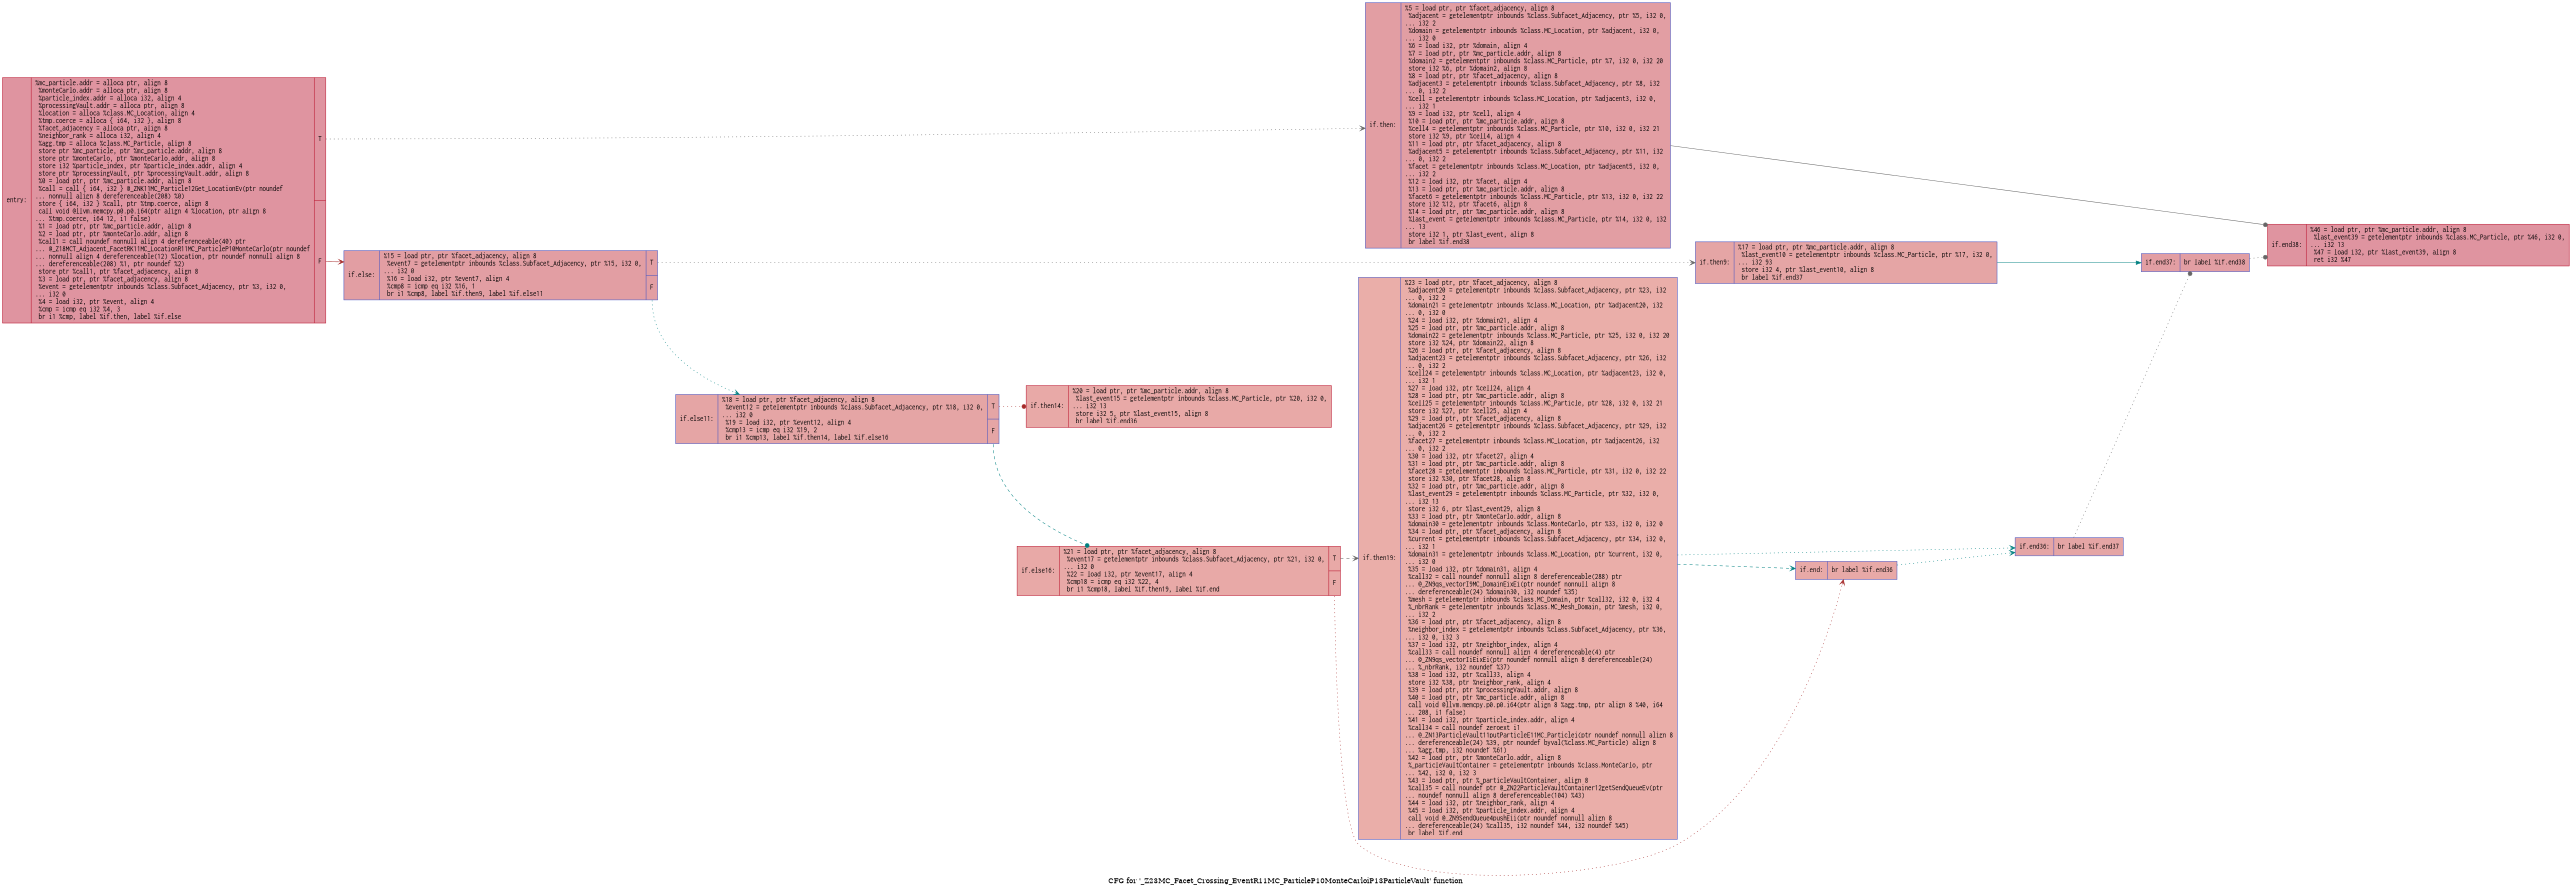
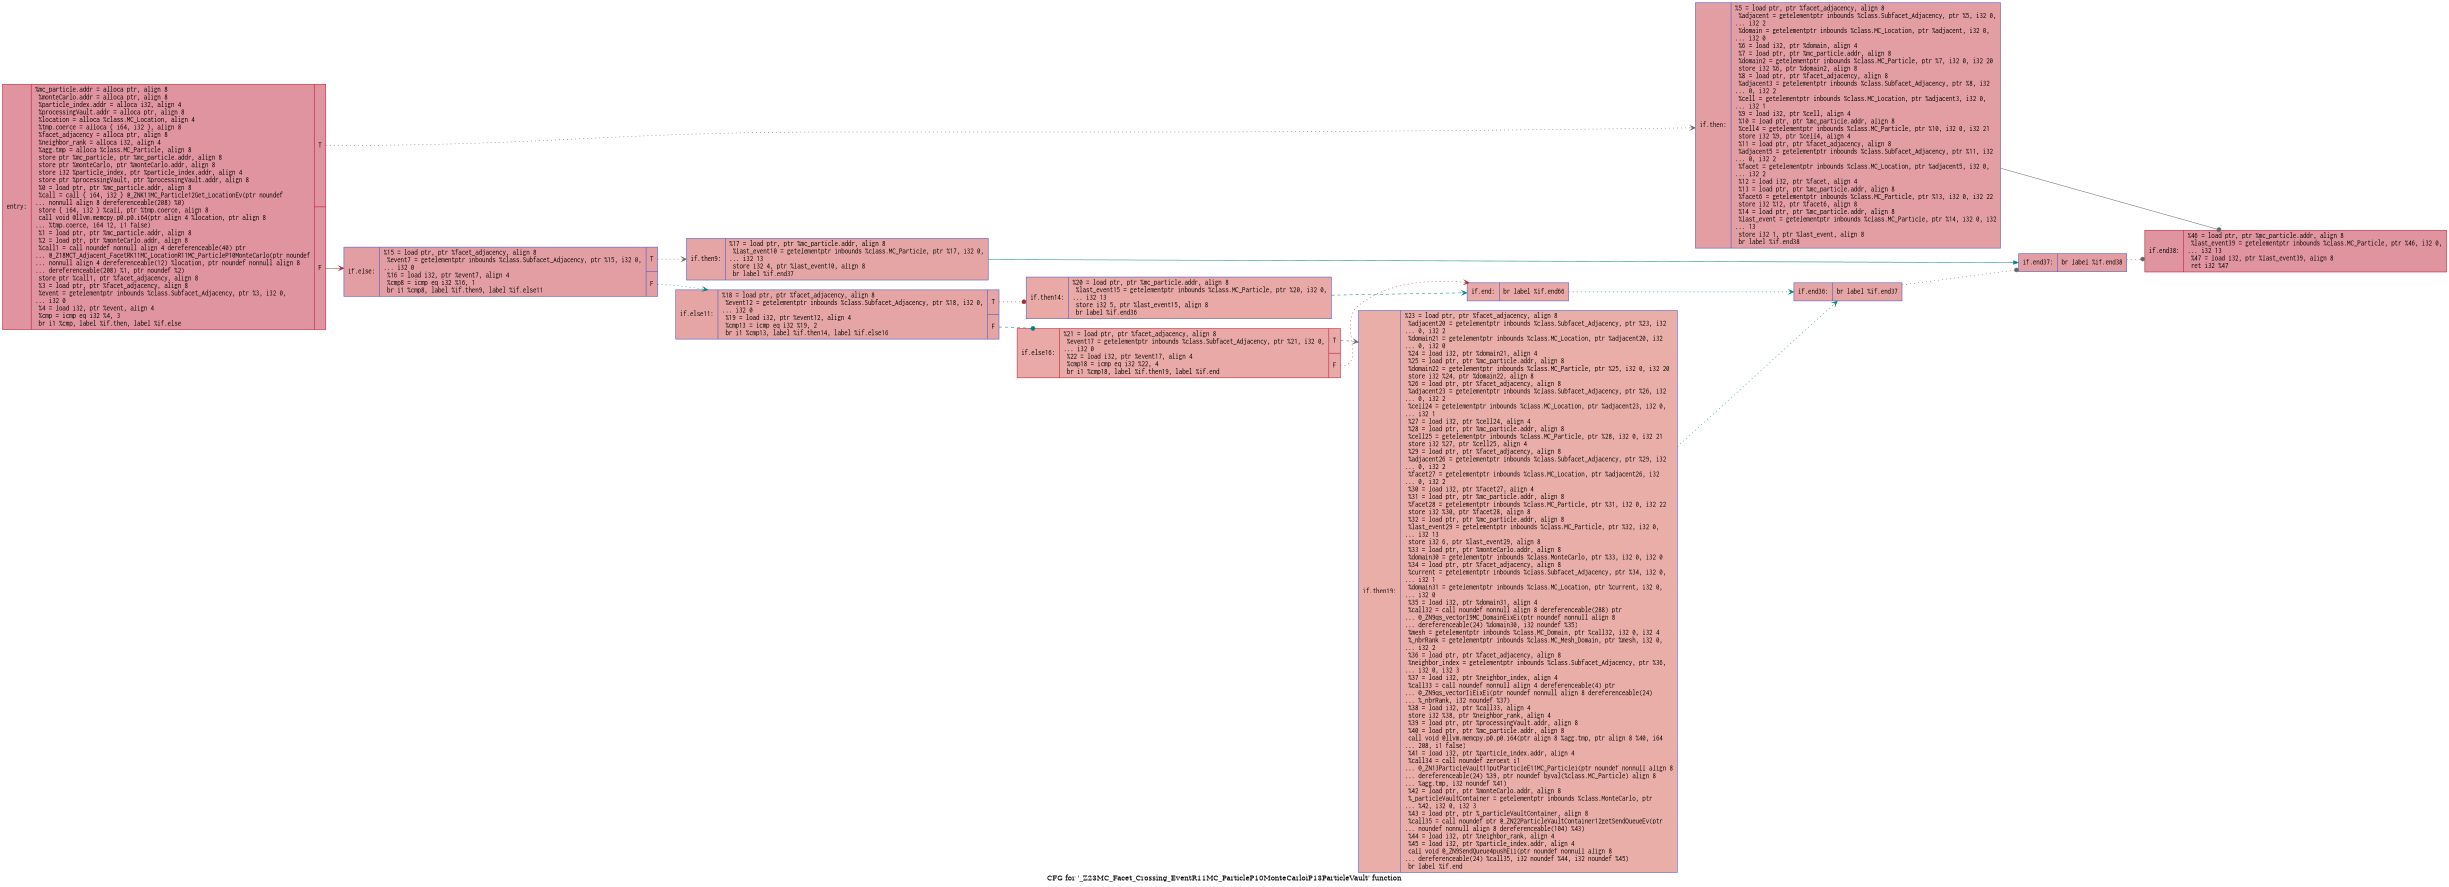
node "if.then9:": text "... i32 93" -> "... i32 13"
node "if.then14:": color #b70d28ff -> #3d50c3ff
edge "if.then19:" -> "if.end:": now "if.then14:" -> "if.end:"
node "if.end:": text "br label %if.end36" -> "br label %if.end66"
node "if.then19:": text "... %agg.tmp, i32 noundef %61)" -> "... %agg.tmp, i32 noundef %41)"
